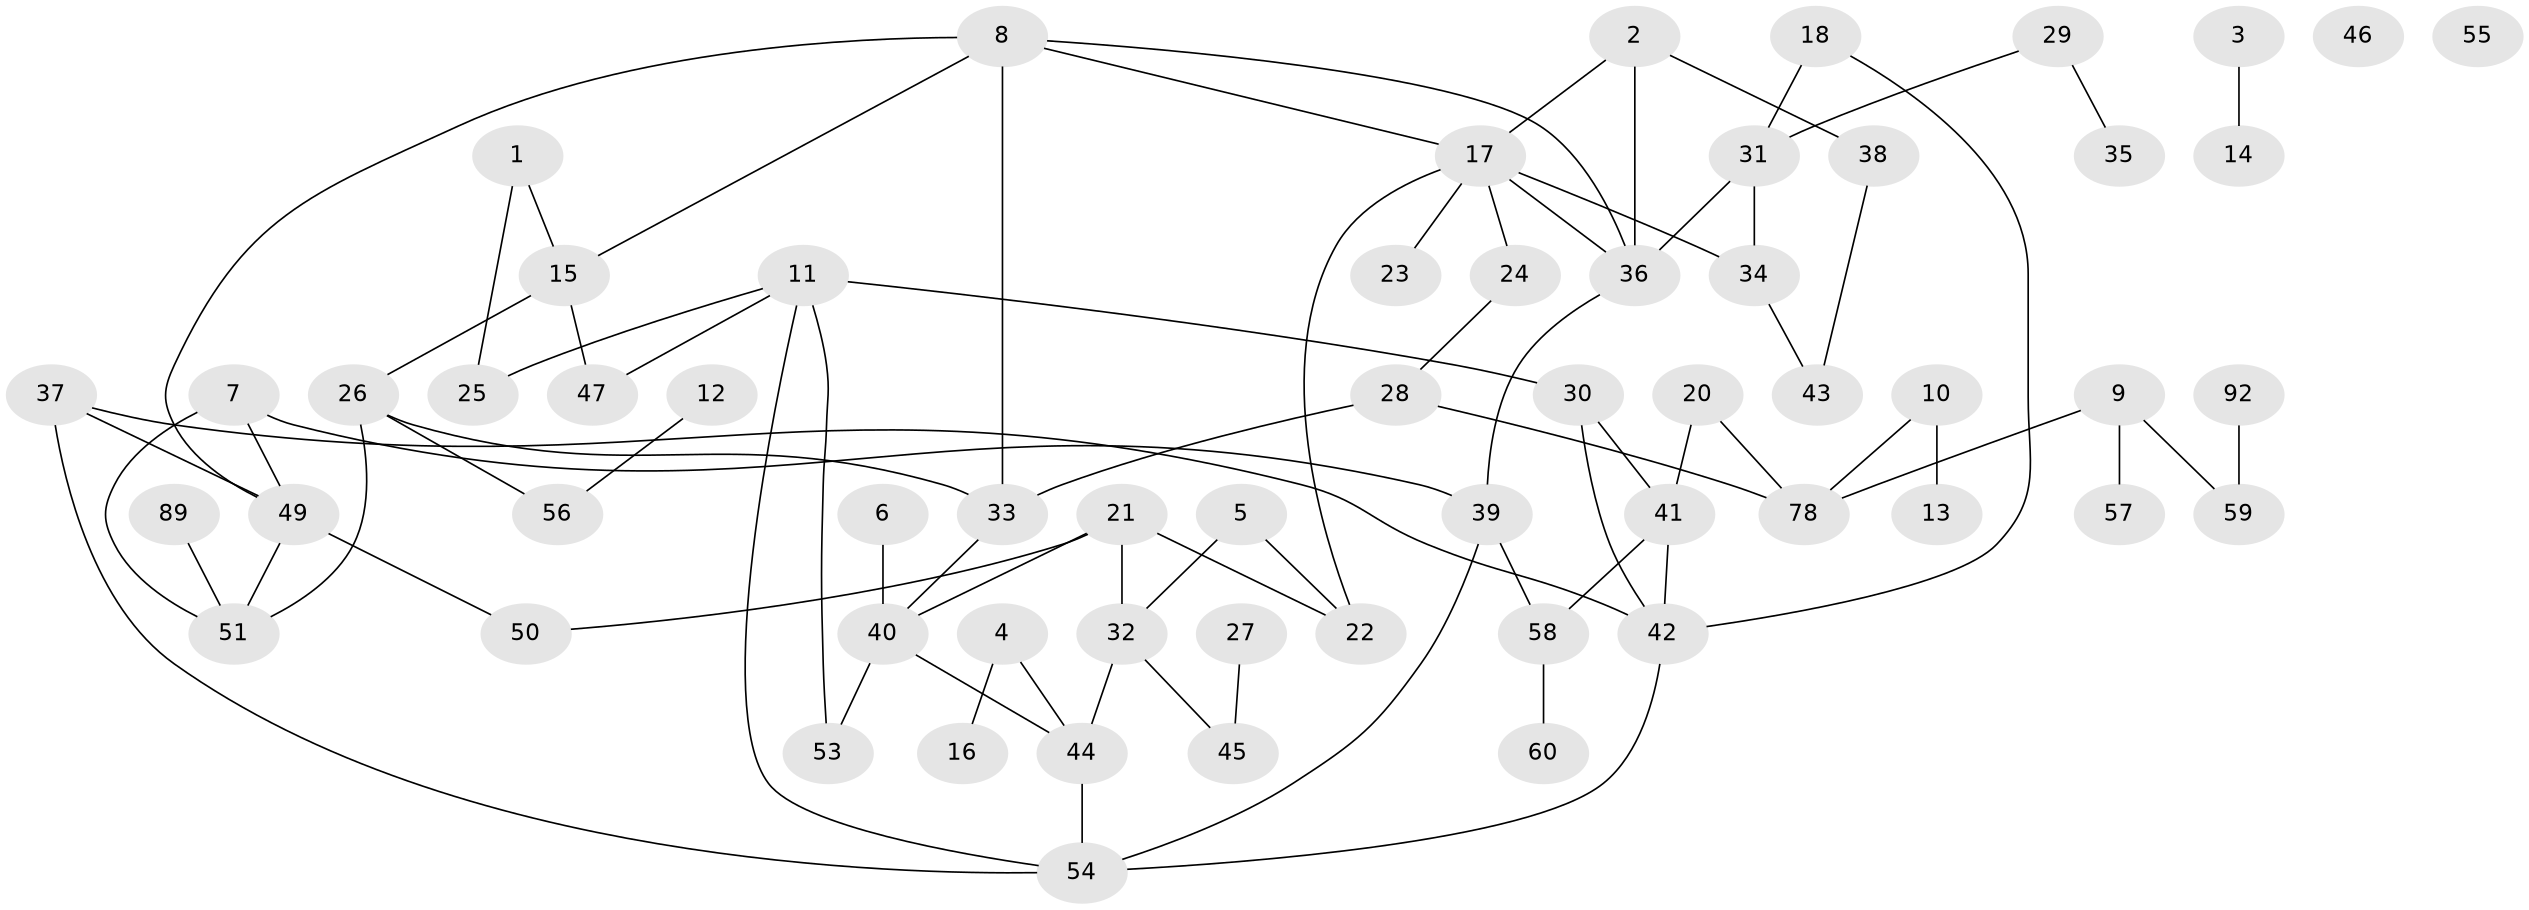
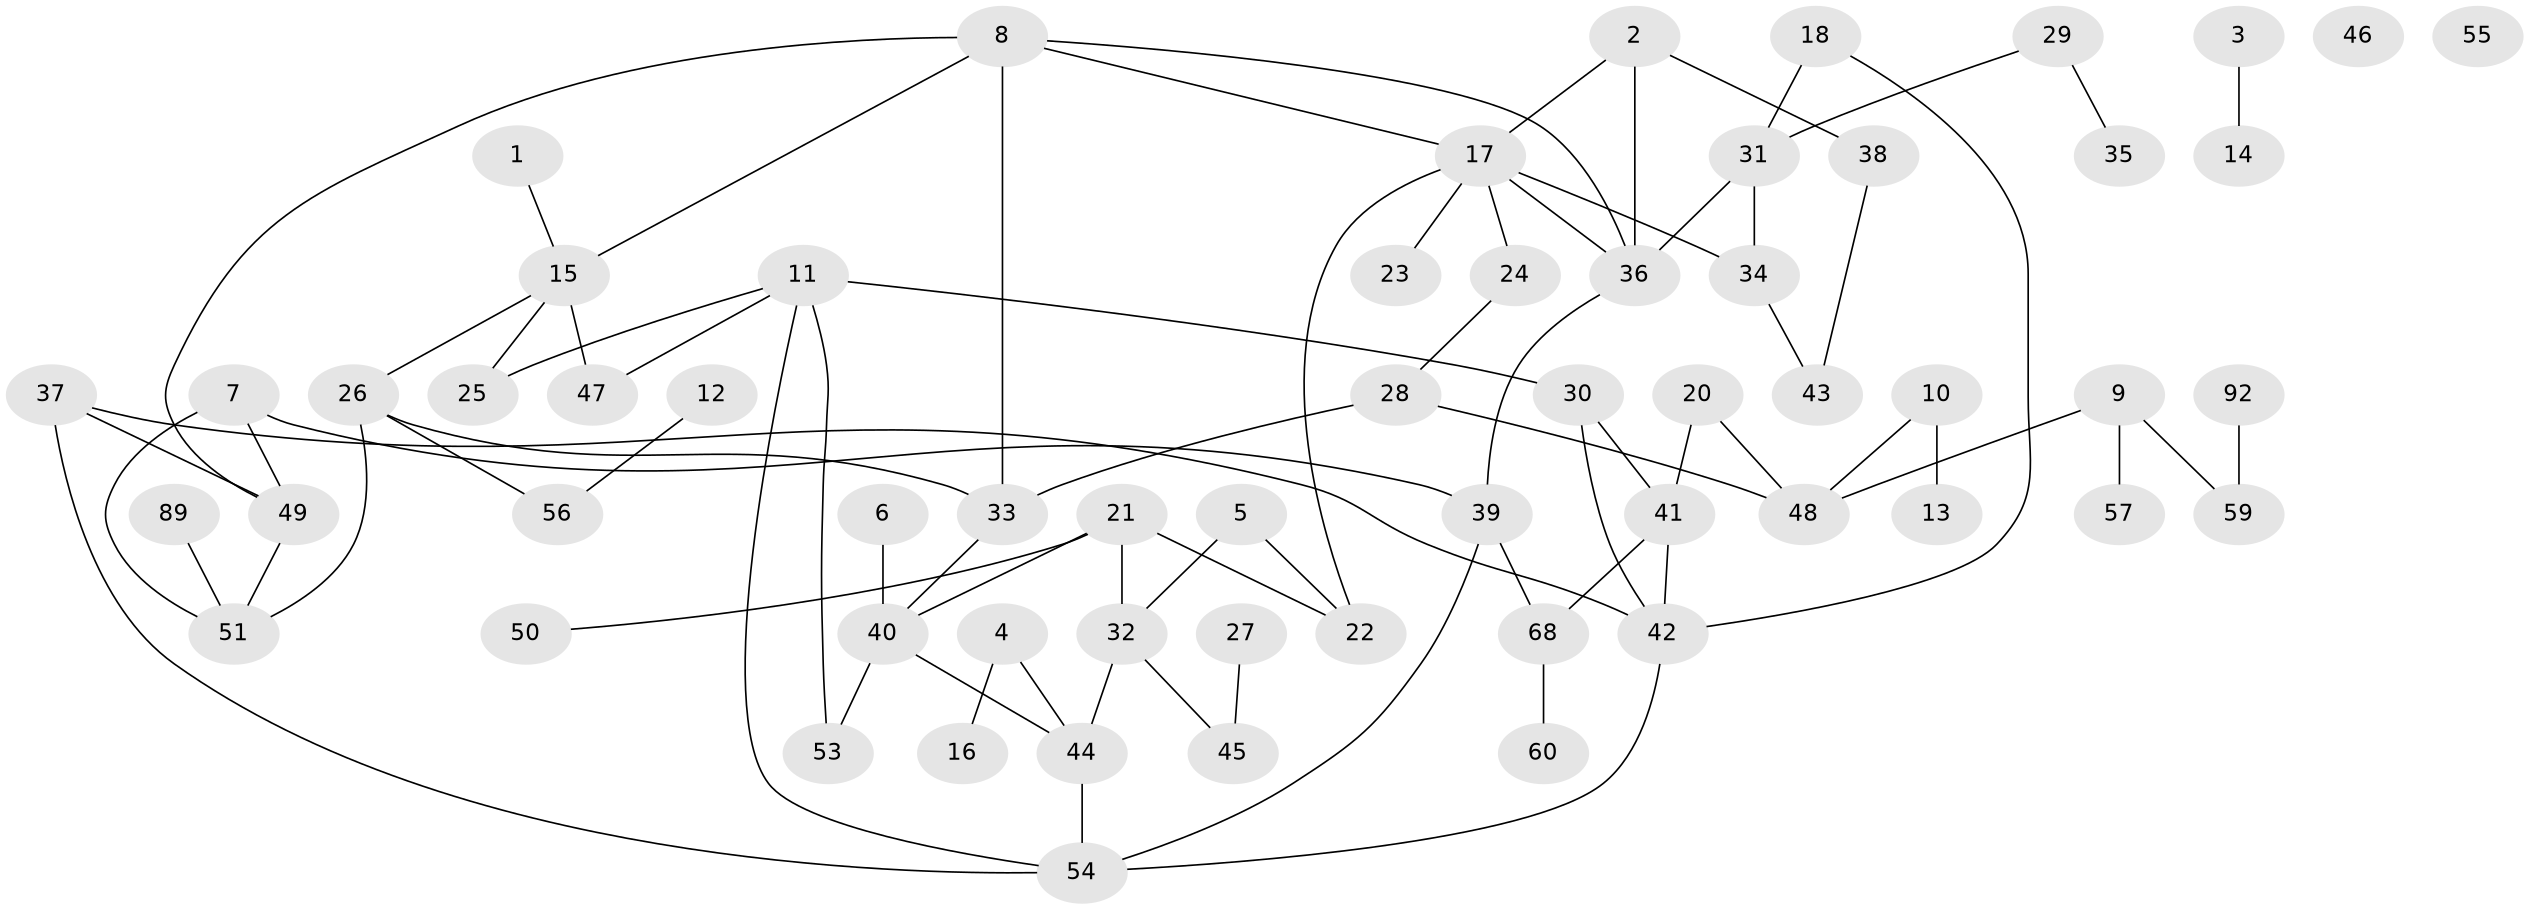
edge "1" -- "25": now "15" -- "25"
node "78": label "78" -> "48"
edge "49" -- "50": removed
node "58": label "58" -> "68"
